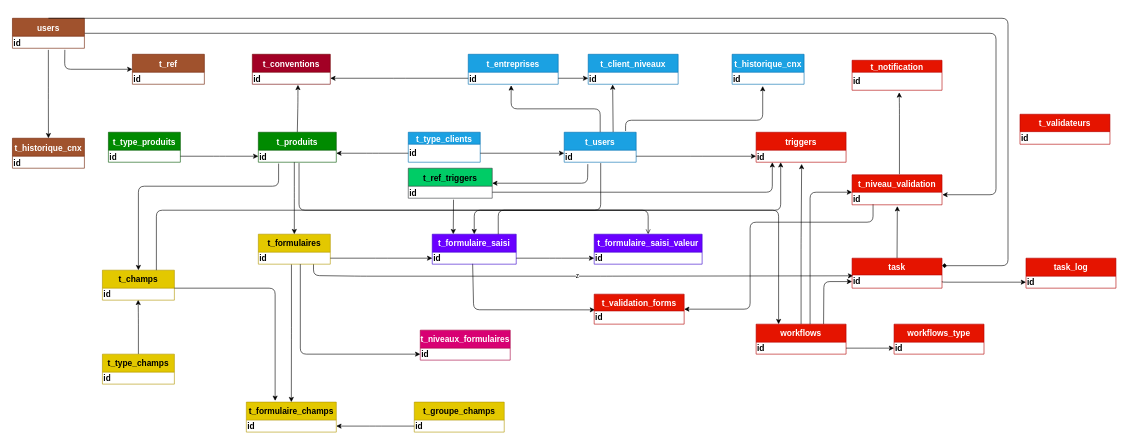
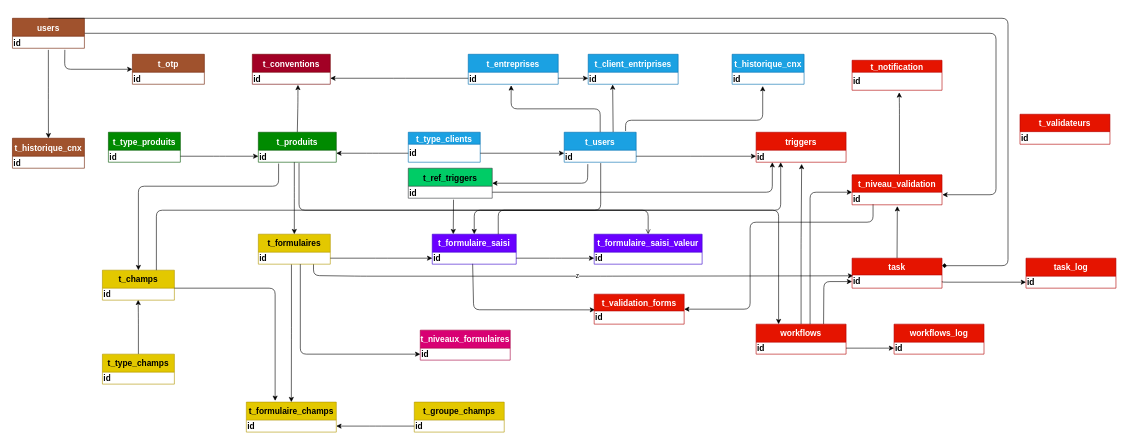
node "t_ref": label "t_ref" -> "t_otp"
node "t_client_niveaux": label "t_client_niveaux" -> "t_client_entriprises"
node "workflows_type": label "workflows_type" -> "workflows_log"
